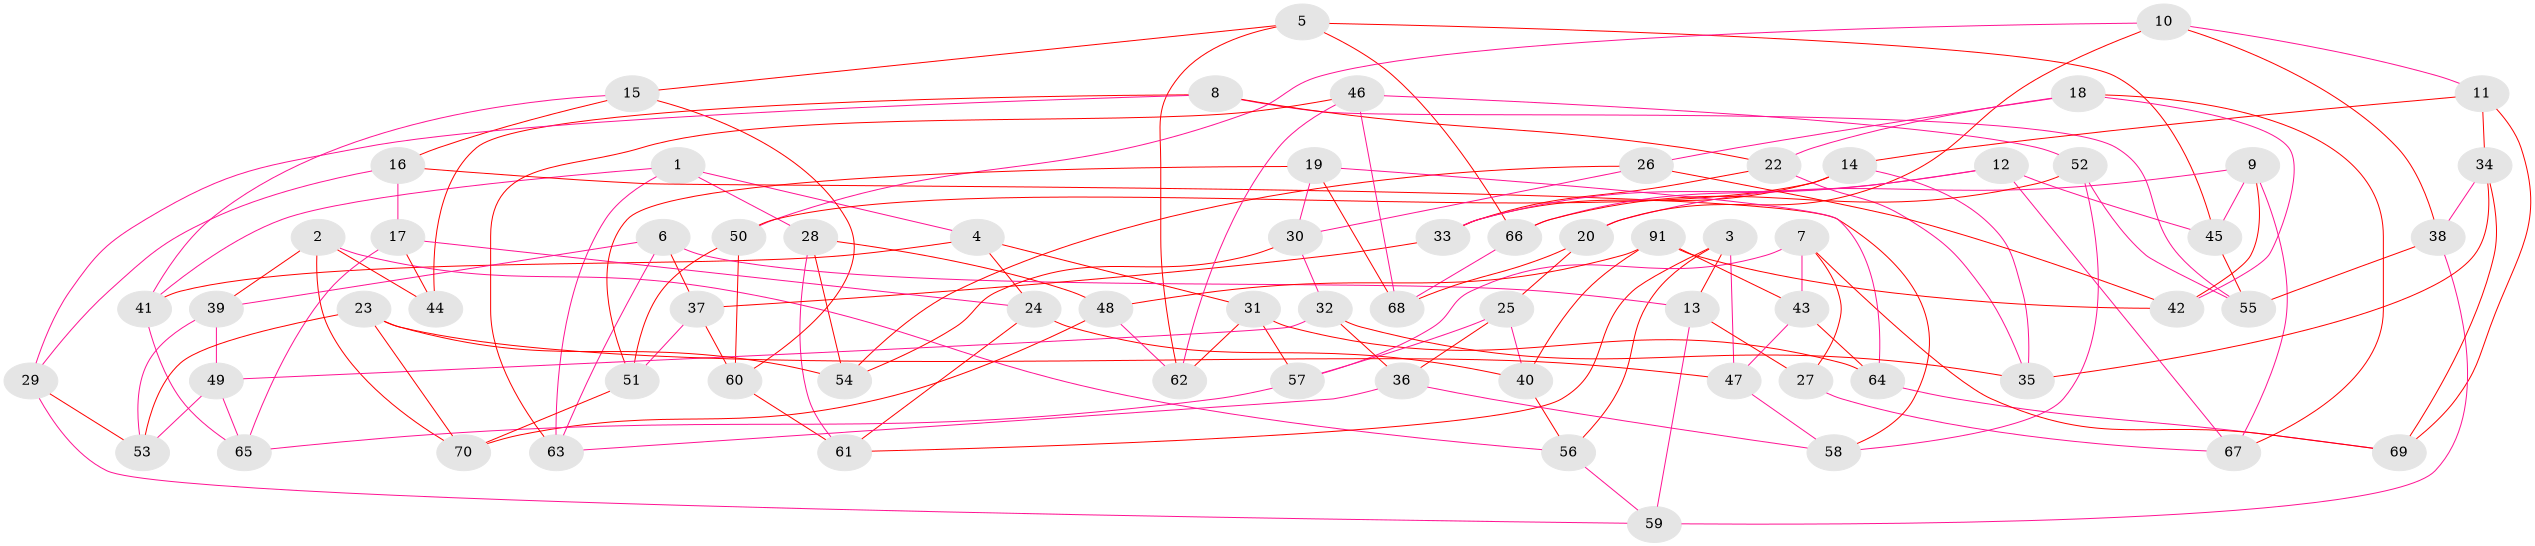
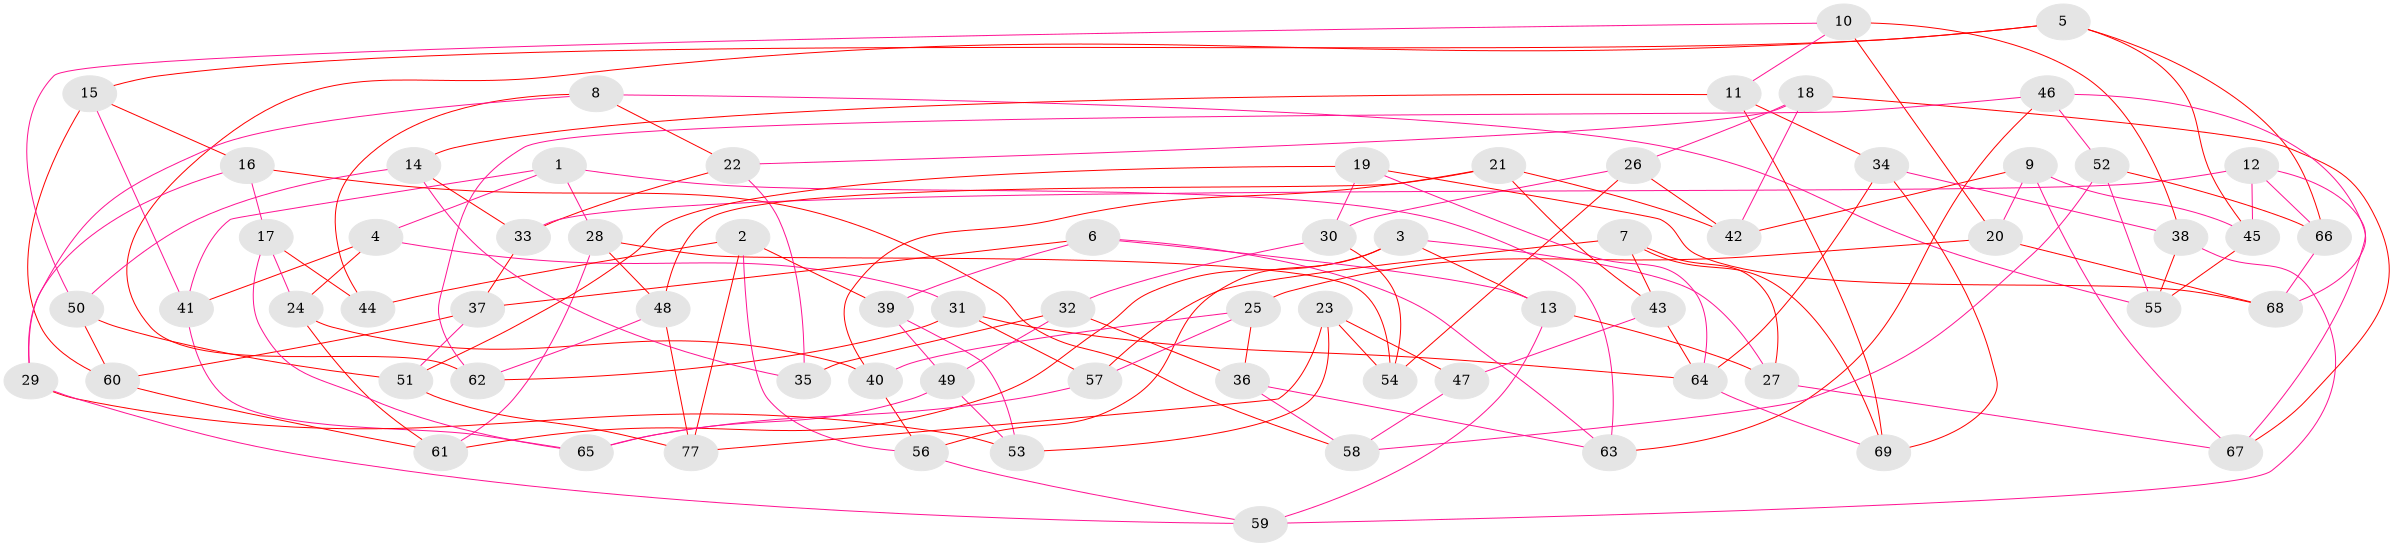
edge "14" -- "50": color red -> deeppink
node "91": label "91" -> "21"
edge "4" -- "31": color red -> deeppink
edge "7" -- "43": color deeppink -> red
edge "7" -- "57": color deeppink -> red
edge "3" -- "47": now "3" -- "27"
edge "34" -- "35": now "34" -- "64"
node "70": label "70" -> "77"
